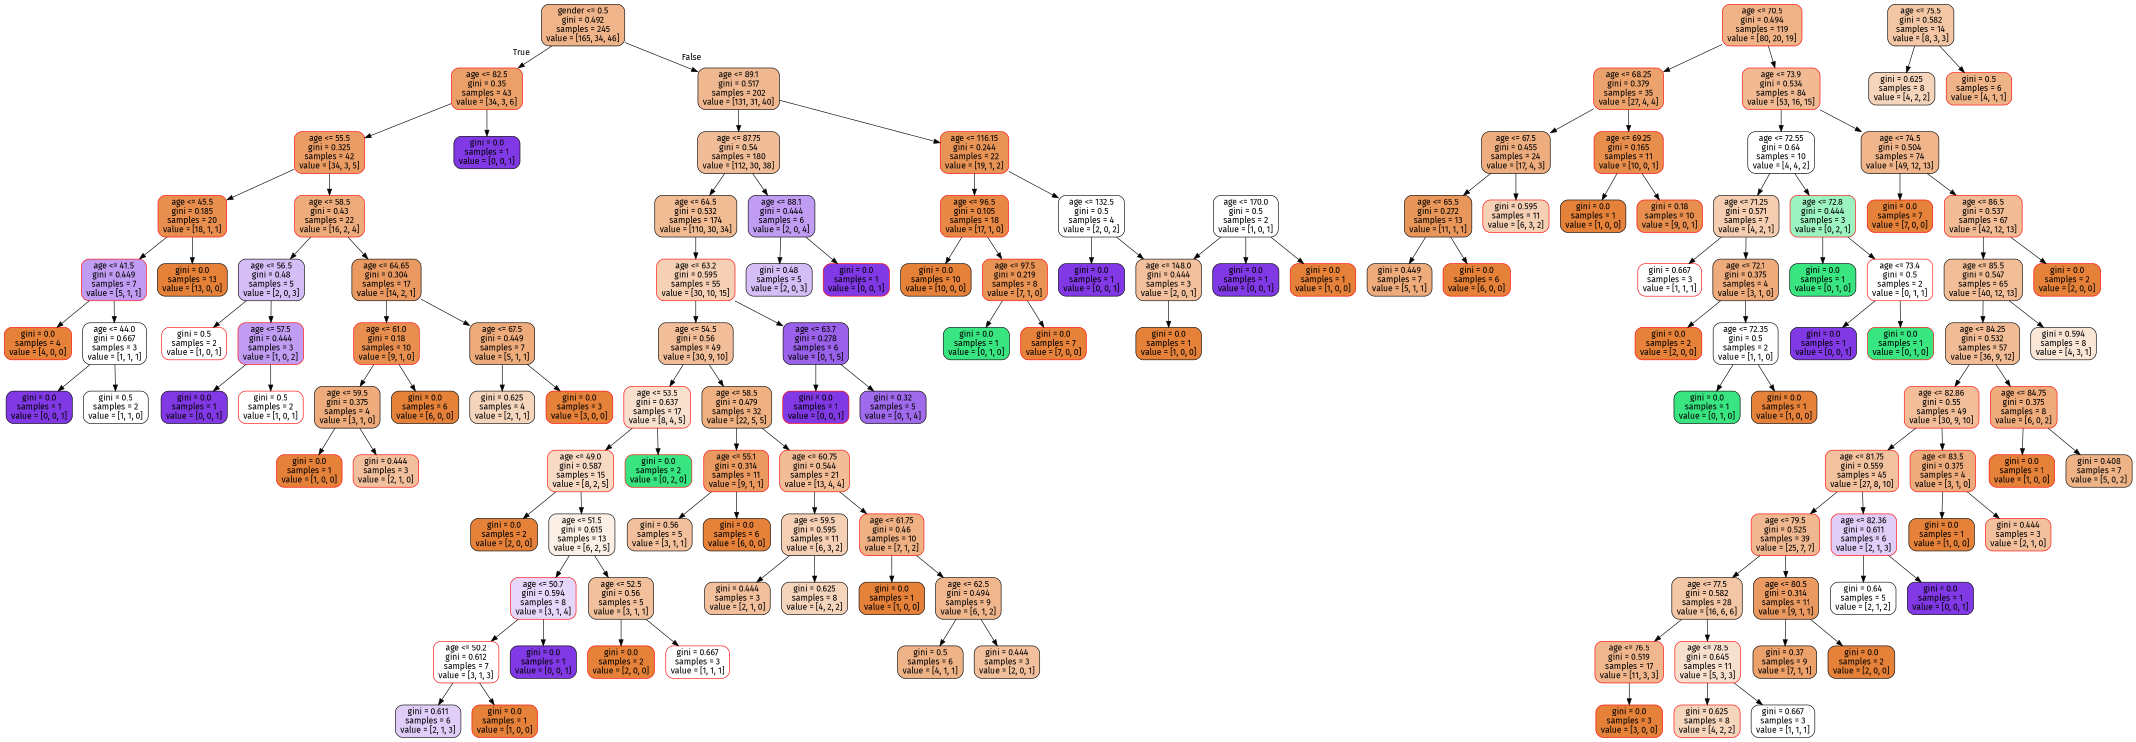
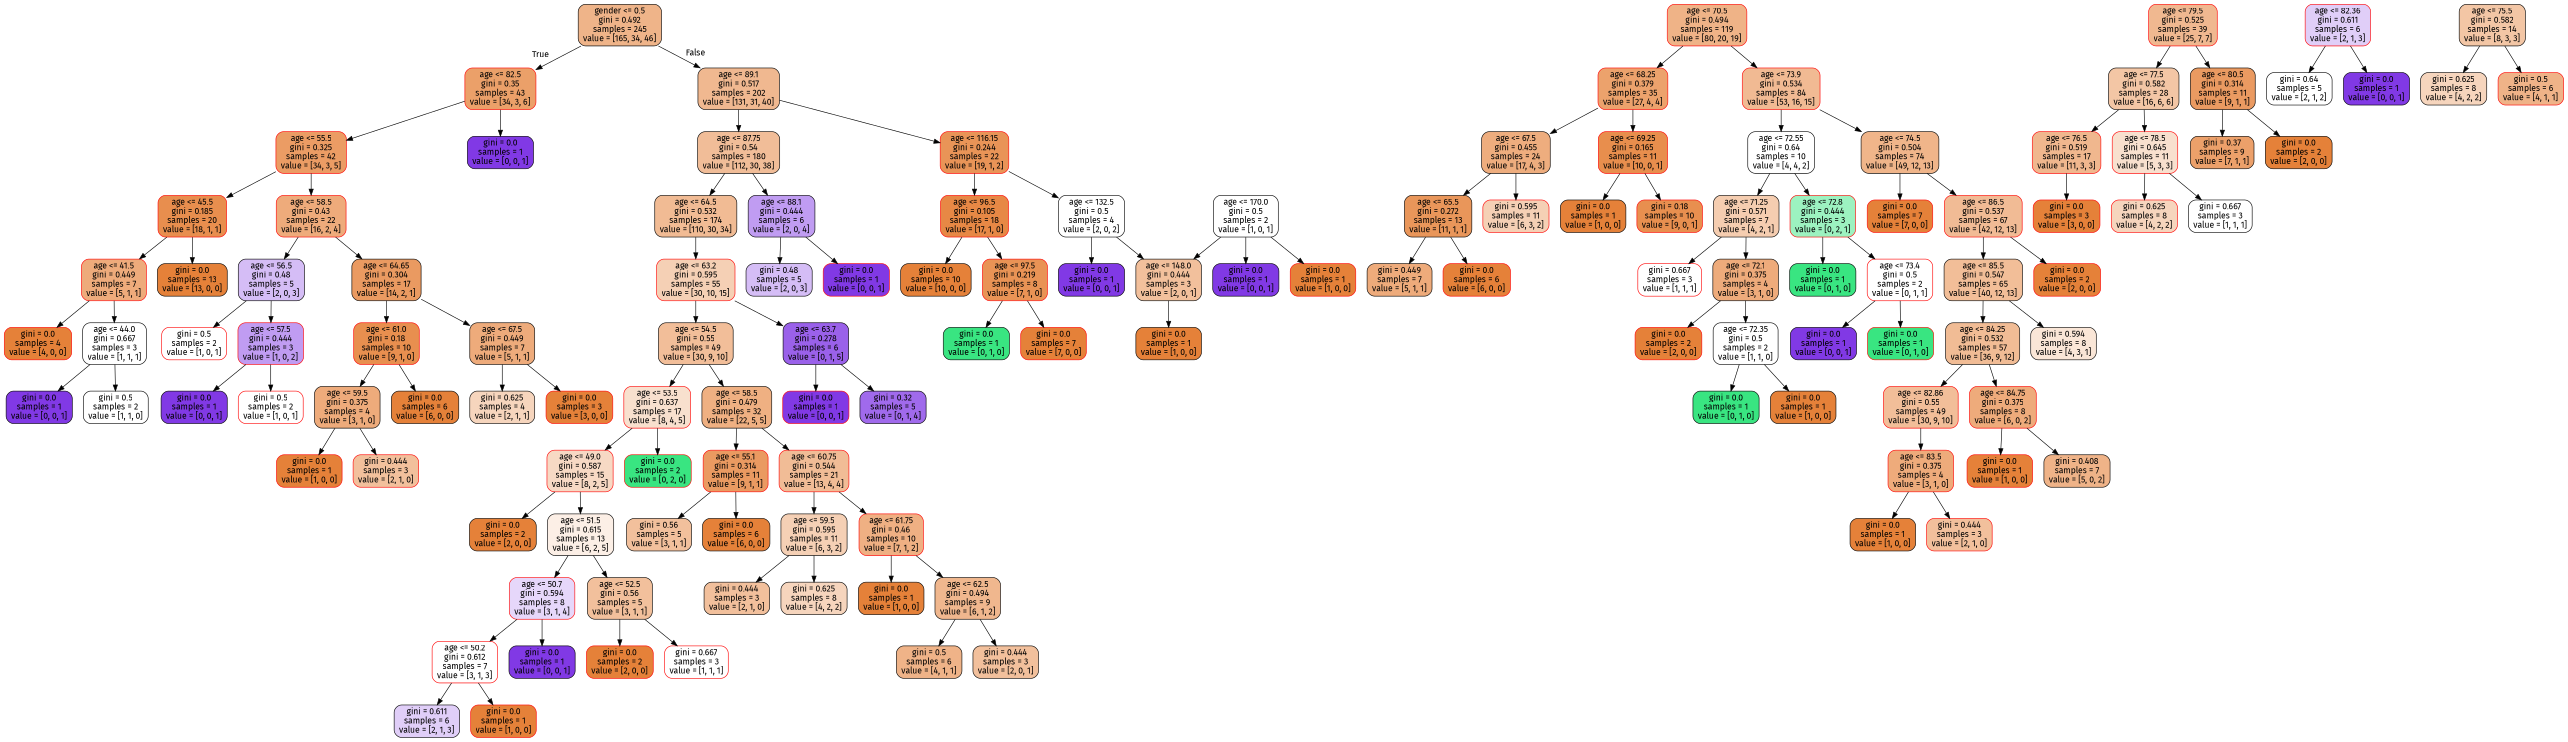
node "age <= 41.5 gini = 0.449 samples = 7 value = [5, 1, 1]": fillcolor #c09cf2 -> #eeab7b
node "age <= 54.5 gini = 0.56 samples = 49 value = [30, 9, 10]": label "age <= 54.5 gini = 0.56 samples = 49 value = [30, 9, 10]" -> "age <= 54.5 gini = 0.55 samples = 49 value = [30, 9, 10]"
node "age <= 81.75 gini = 0.559 samples = 45 value = [27, 8, 10]": removed
